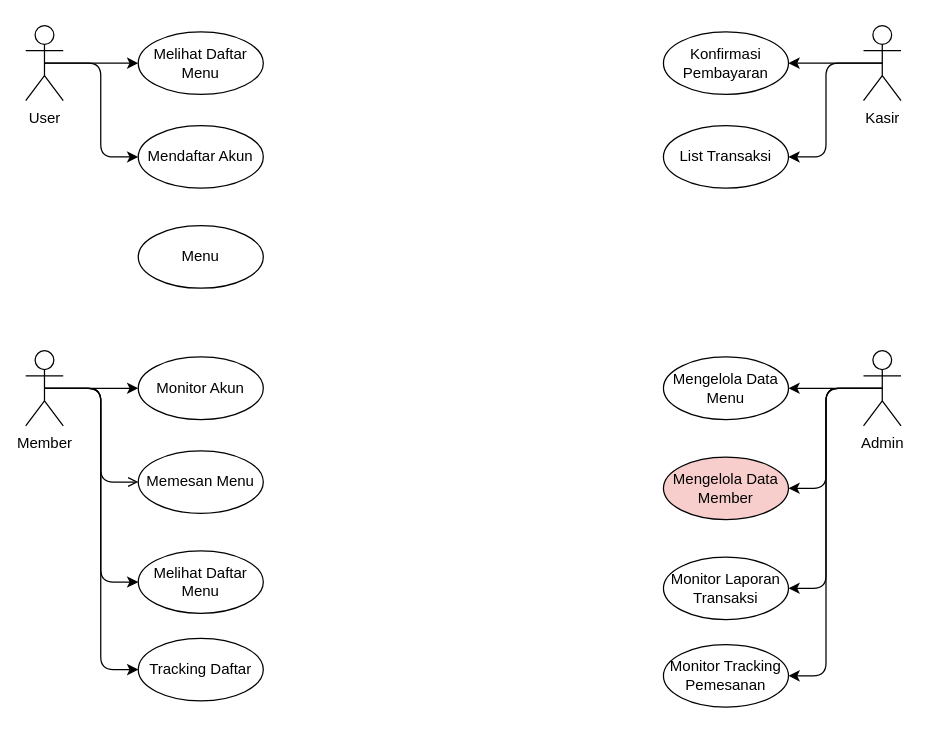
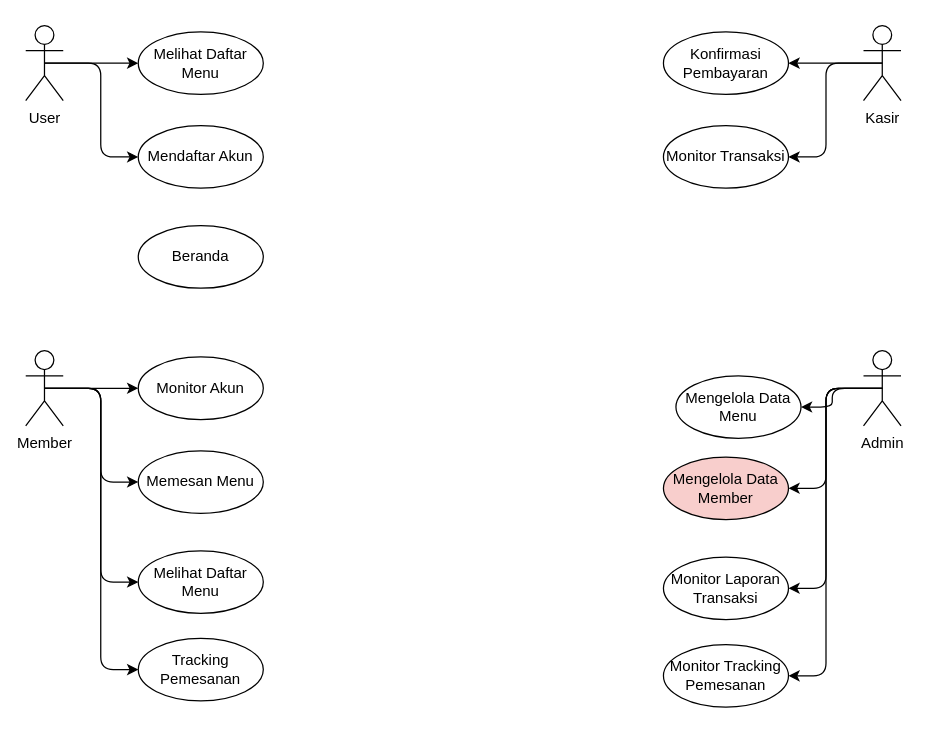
node "List Transaksi": label "List Transaksi" -> "Monitor Transaksi"
node "Menu": label "Menu" -> "Beranda"
node "Mengelola Data Menu": moved (726, 388) -> (738, 407)
edge "Member" -> "Memesan Menu": arrowhead open -> classic
node "Tracking Daftar": label "Tracking Daftar" -> "Tracking Pemesanan"
